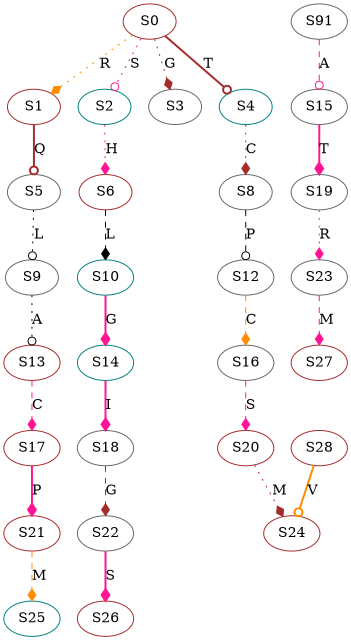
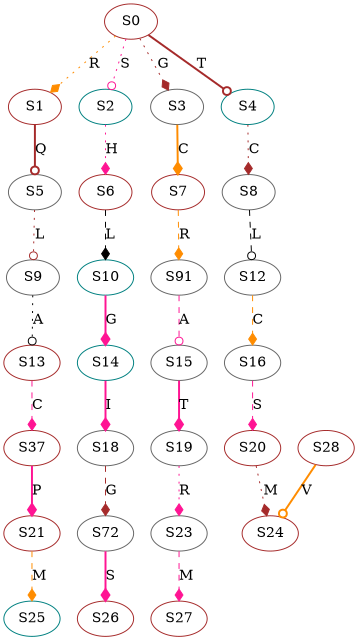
node "S7": added
edge "S5" -> "S9": color black -> brown
edge "S8" -> "S12": label "P" -> "L"
node "S17": label "S17" -> "S37"
node "S22": label "S22" -> "S72"
